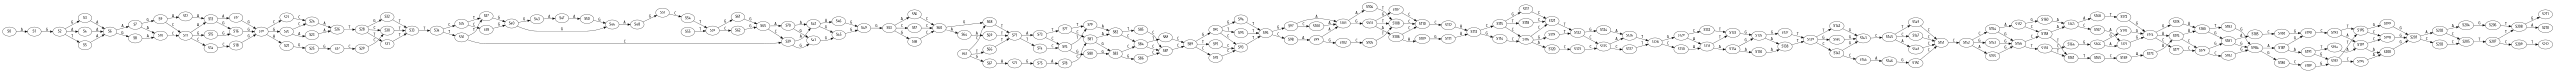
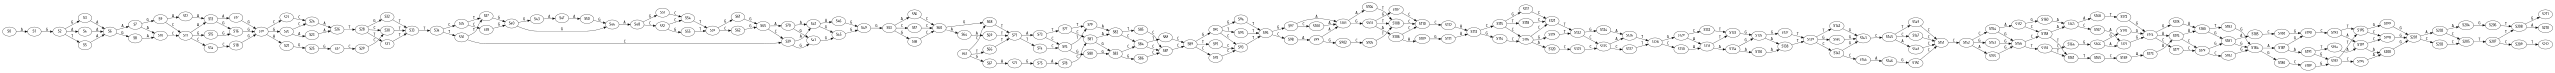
node "S52": added
node "S102": label "S102" -> "S902"
node "S984": label "S984" -> "S184"
